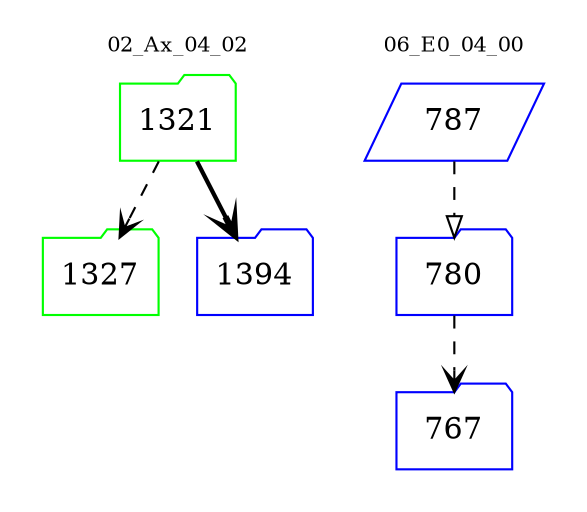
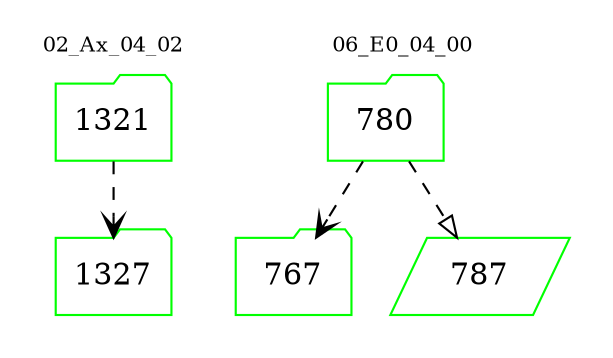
node "787": color blue -> green
edge "787" -> "780": reversed
node "1394": removed
node "780": color blue -> green
node "767": color blue -> green
